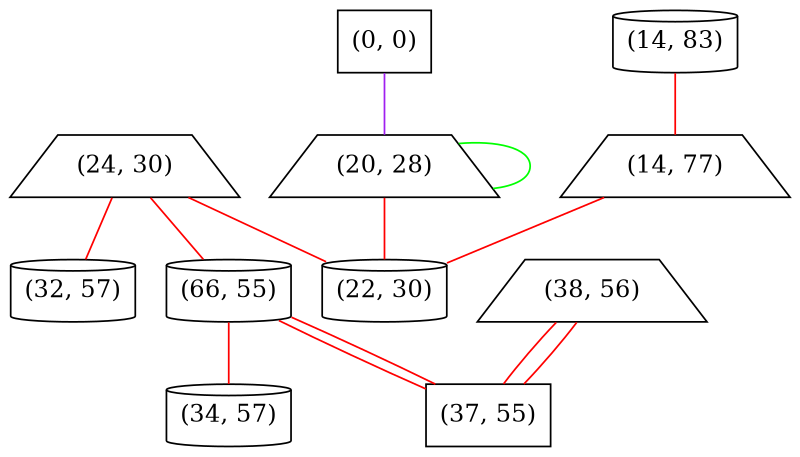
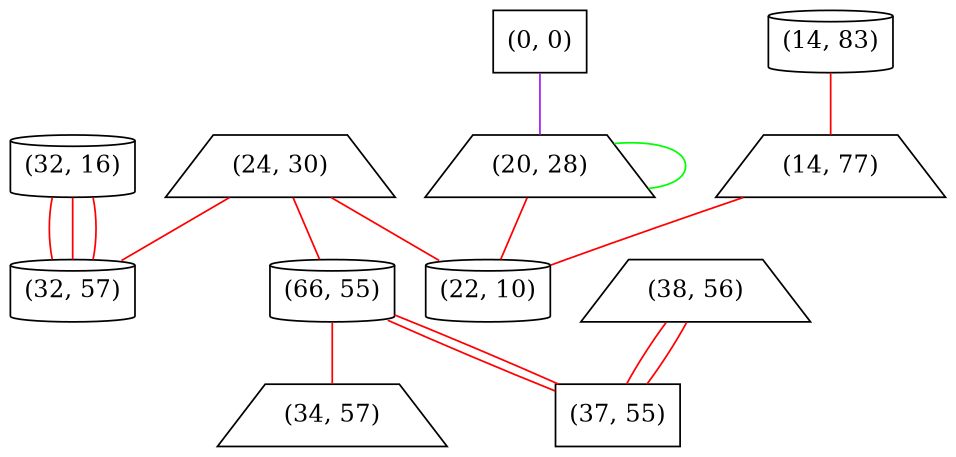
node "(32, 16)": added
node "(22, 30)": label "(22, 30)" -> "(22, 10)"
node "(34, 57)": shape cylinder -> trapezium
